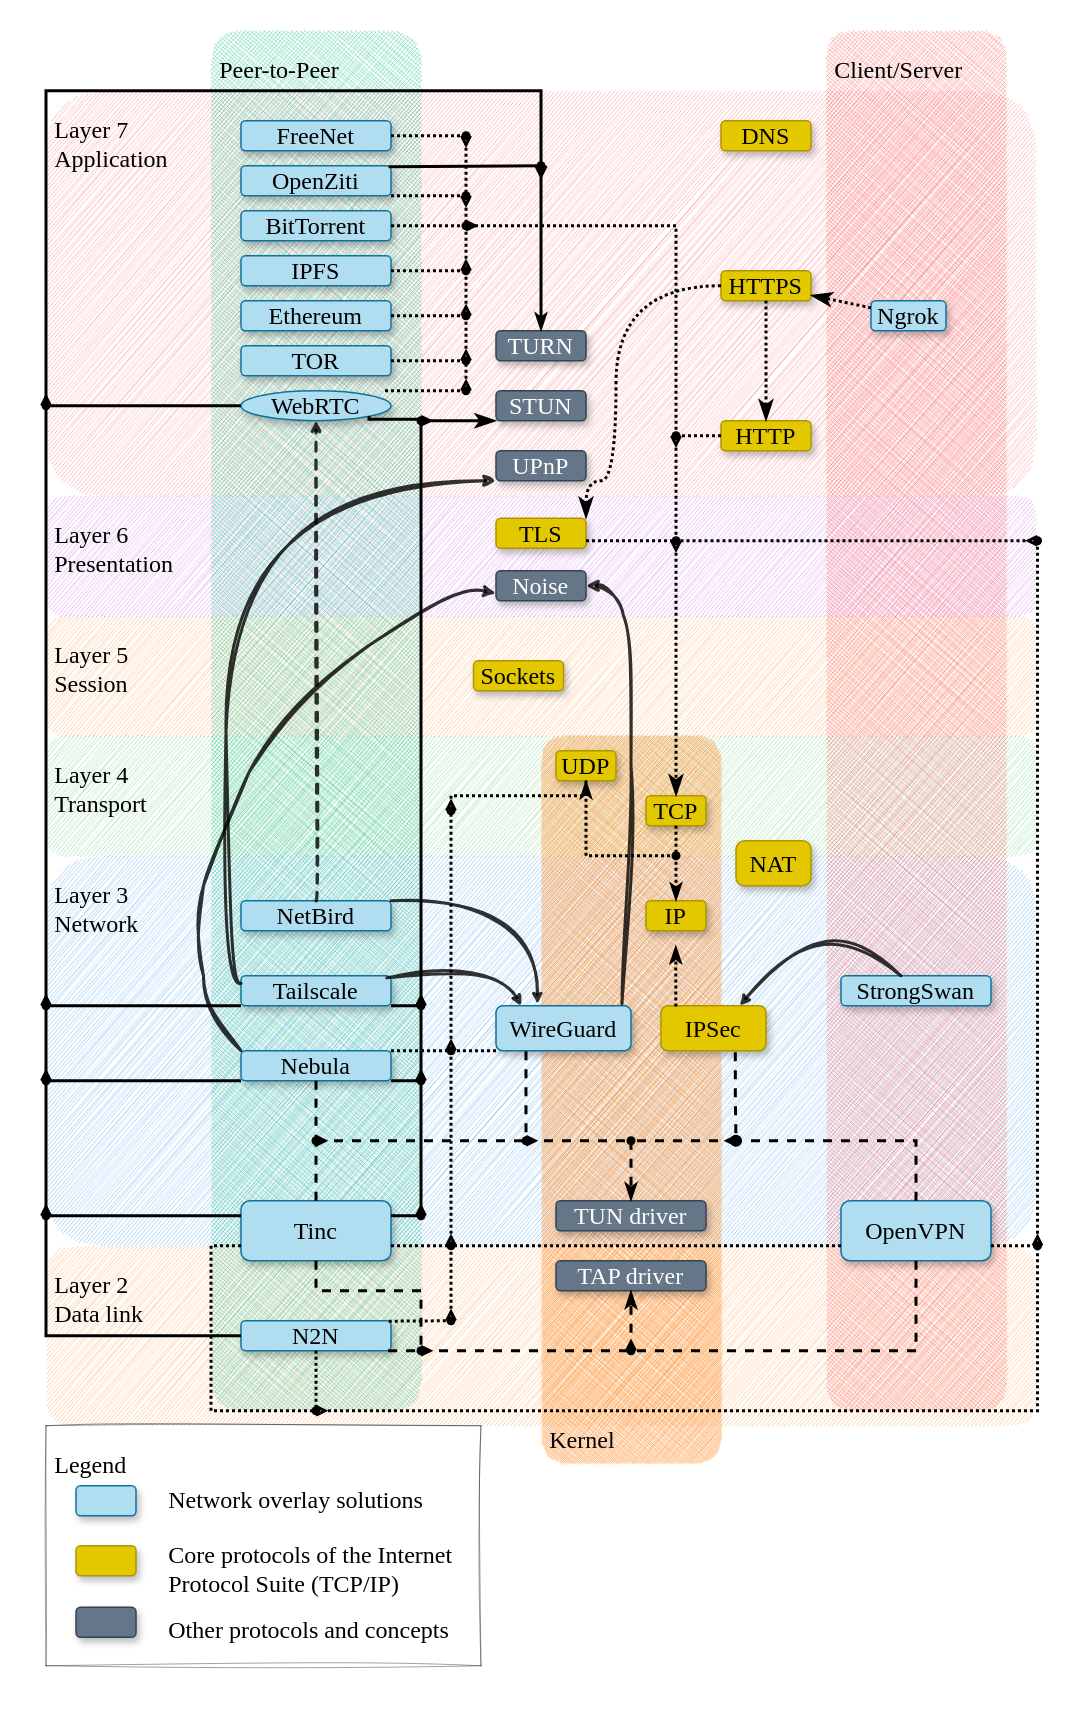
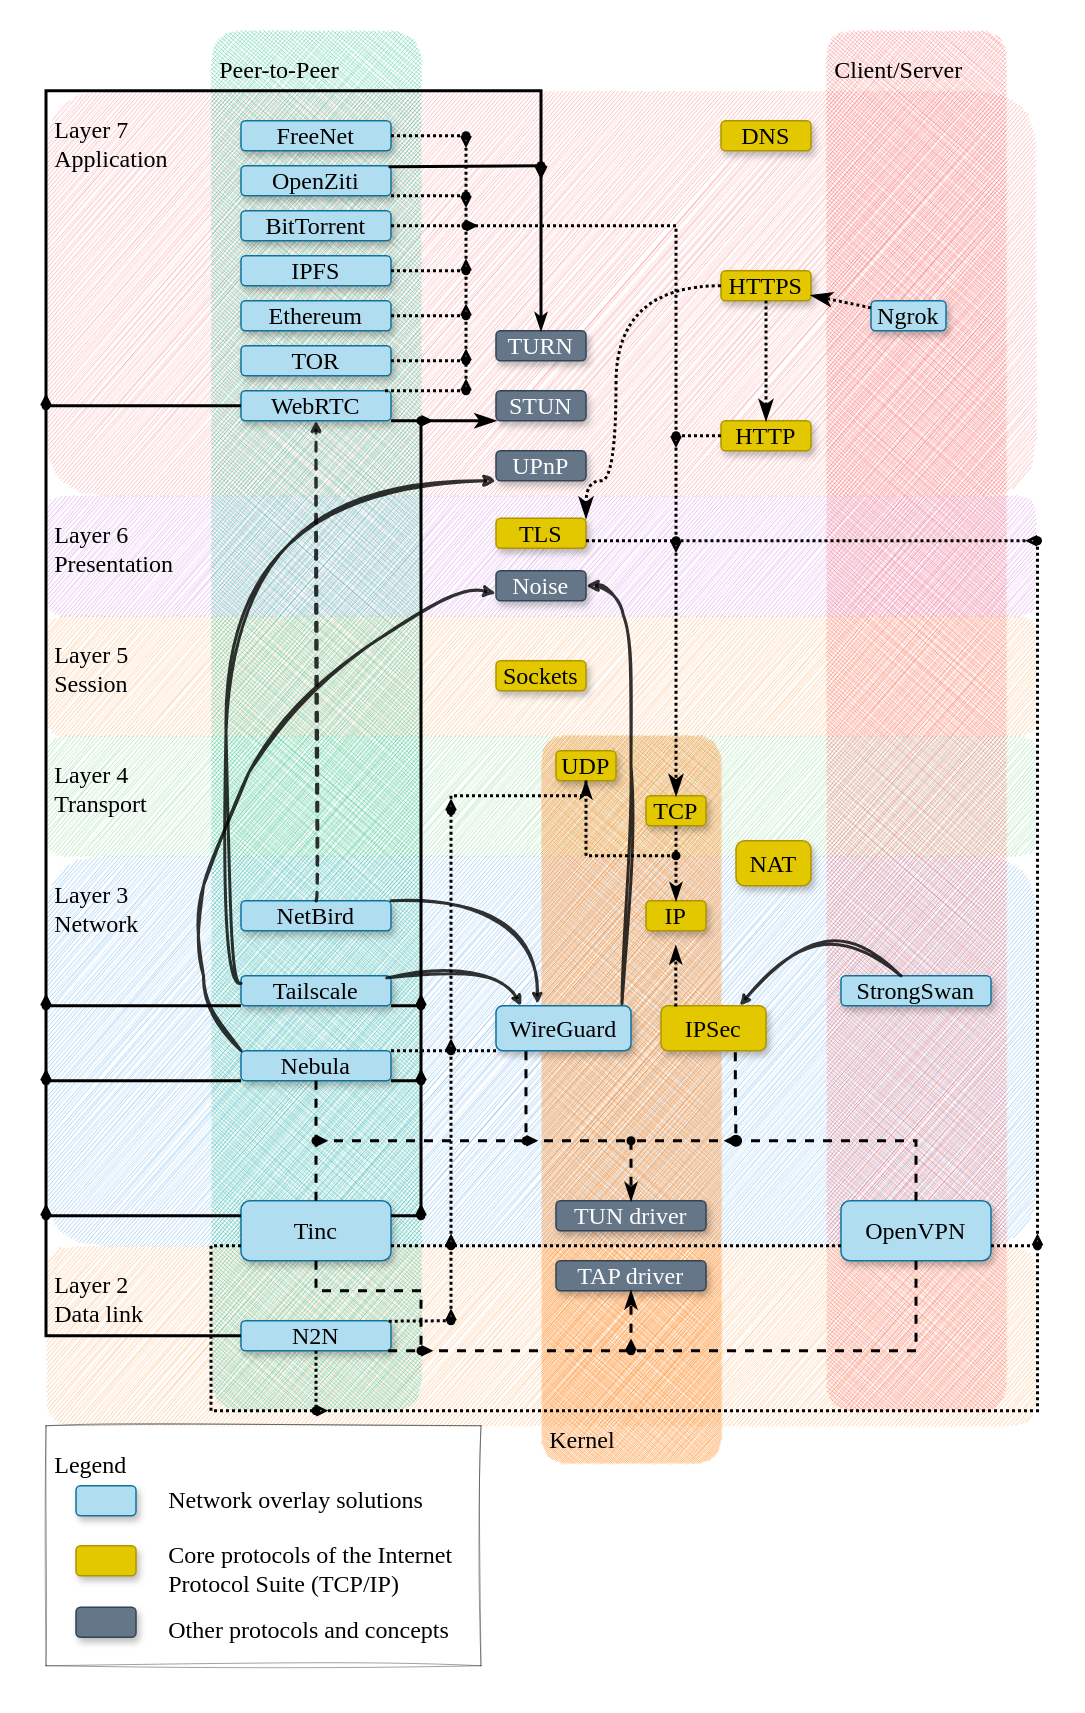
node "WebRTC": shape ellipse -> rounded rectangle
node "Sockets": moved (518, 676) -> (541, 676)
